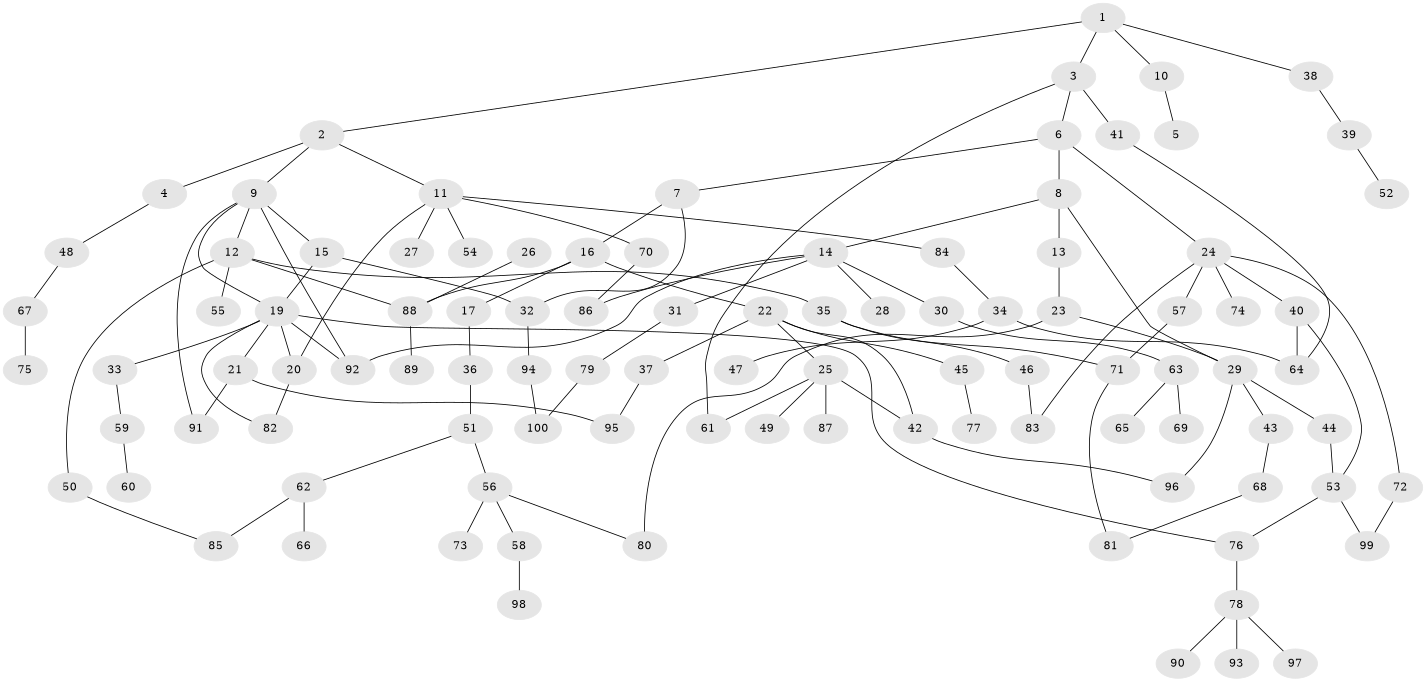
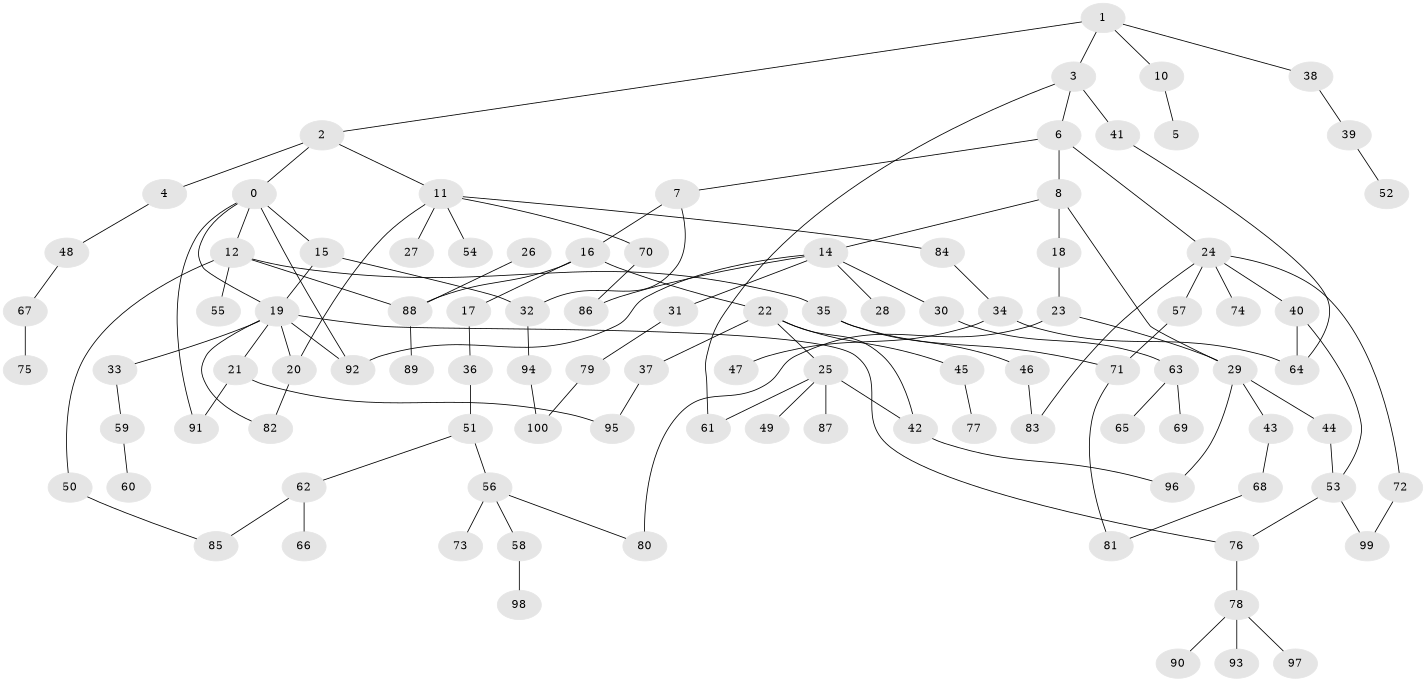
node "9": label "9" -> "0"
node "13": label "13" -> "18"
